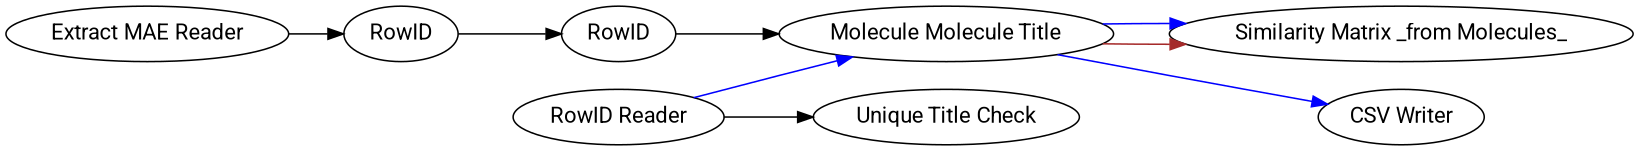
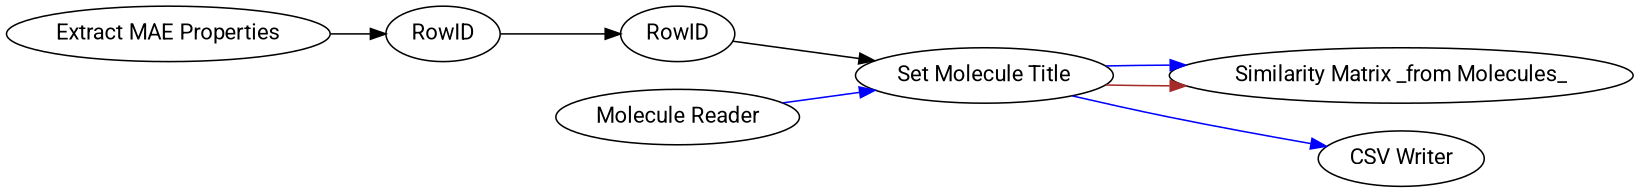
node "Extract MAE Reader": label "Extract MAE Reader" -> "Extract MAE Properties"
node "Molecule Molecule Title": label "Molecule Molecule Title" -> "Set Molecule Title"
node "RowID Reader": label "RowID Reader" -> "Molecule Reader"
node "Unique Title Check": removed
